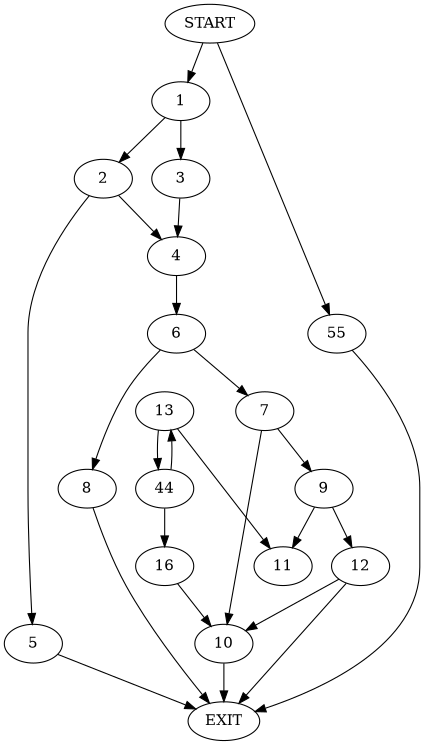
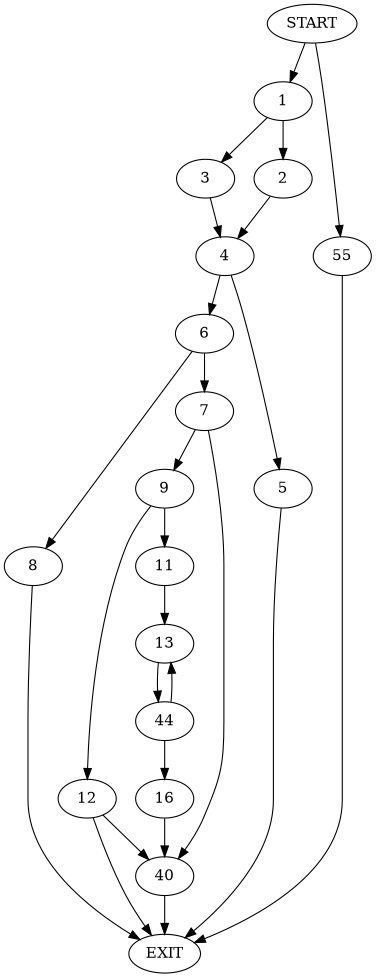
edge "2" -> "5": now "4" -> "5"
edge "13" -> "11": reversed
node "10": label "10" -> "40"
